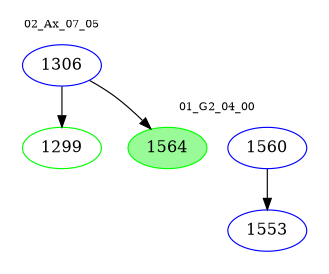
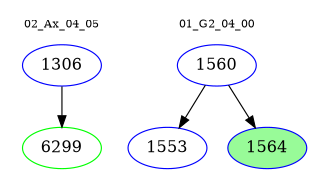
cluster "02_Ax_07_05": label "02_Ax_07_05" -> "02_Ax_04_05"
edge "1306" -> "1564": now "1560" -> "1564"
node "1299": label "1299" -> "6299"
node "1564": color green -> blue
